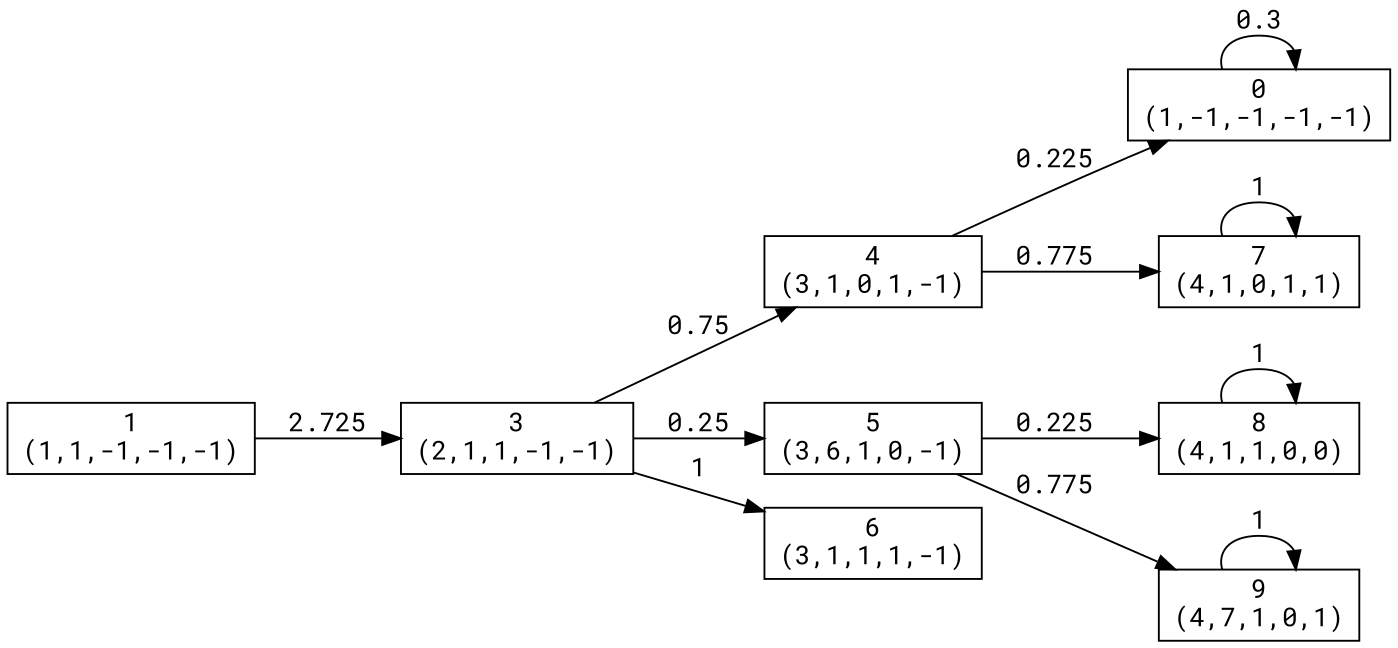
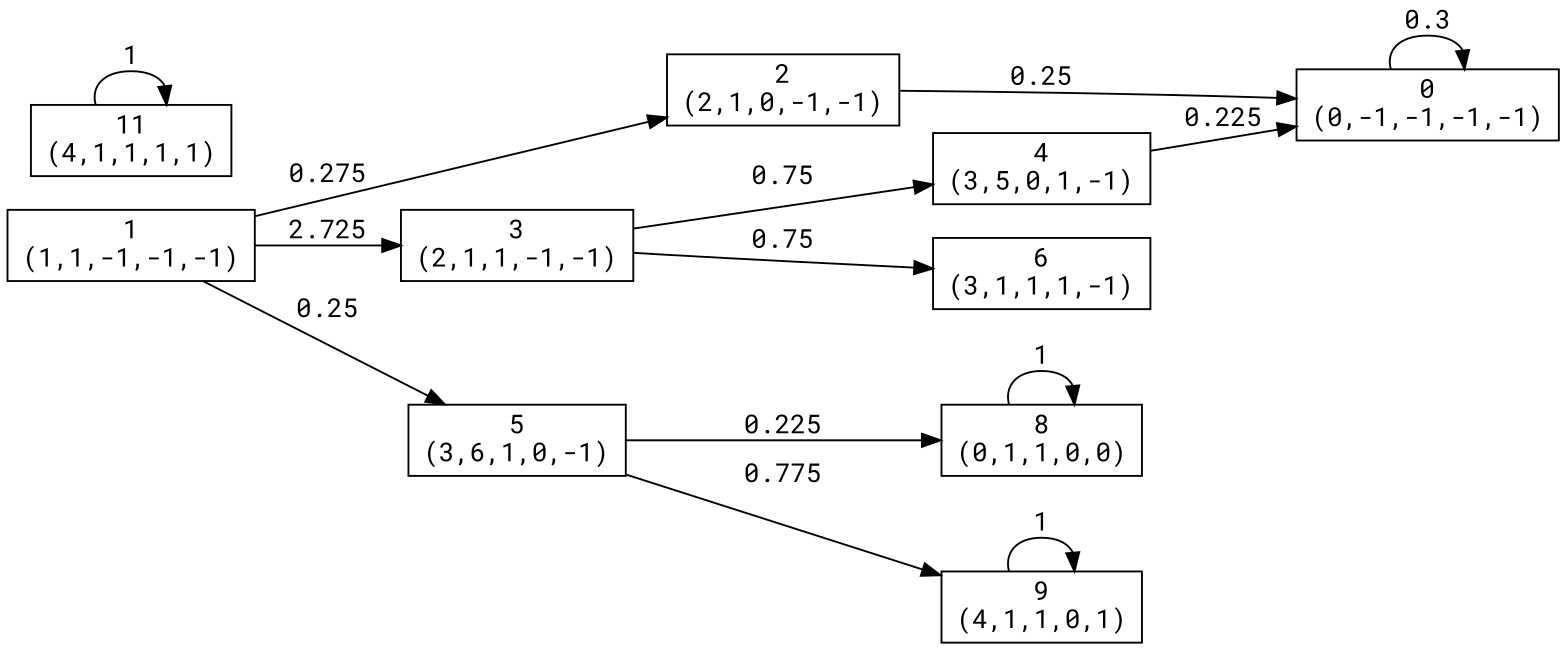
node "2 (2,1,0,-1,-1)": added
node "0 (1,-1,-1,-1,-1)": label "0 (1,-1,-1,-1,-1)" -> "0 (0,-1,-1,-1,-1)"
node "11 (4,1,1,1,1)": added
node "4 (3,1,0,1,-1)": label "4 (3,1,0,1,-1)" -> "4 (3,5,0,1,-1)"
node "7 (4,1,0,1,1)": removed
edge "3 (2,1,1,-1,-1)" -> "5 (3,6,1,0,-1)": now "1 (1,1,-1,-1,-1)" -> "5 (3,6,1,0,-1)"
node "8 (4,1,1,0,0)": label "8 (4,1,1,0,0)" -> "8 (0,1,1,0,0)"
edge "3 (2,1,1,-1,-1)" -> "6 (3,1,1,1,-1)": label "1" -> "0.75"
node "9 (4,7,1,0,1)": label "9 (4,7,1,0,1)" -> "9 (4,1,1,0,1)"
